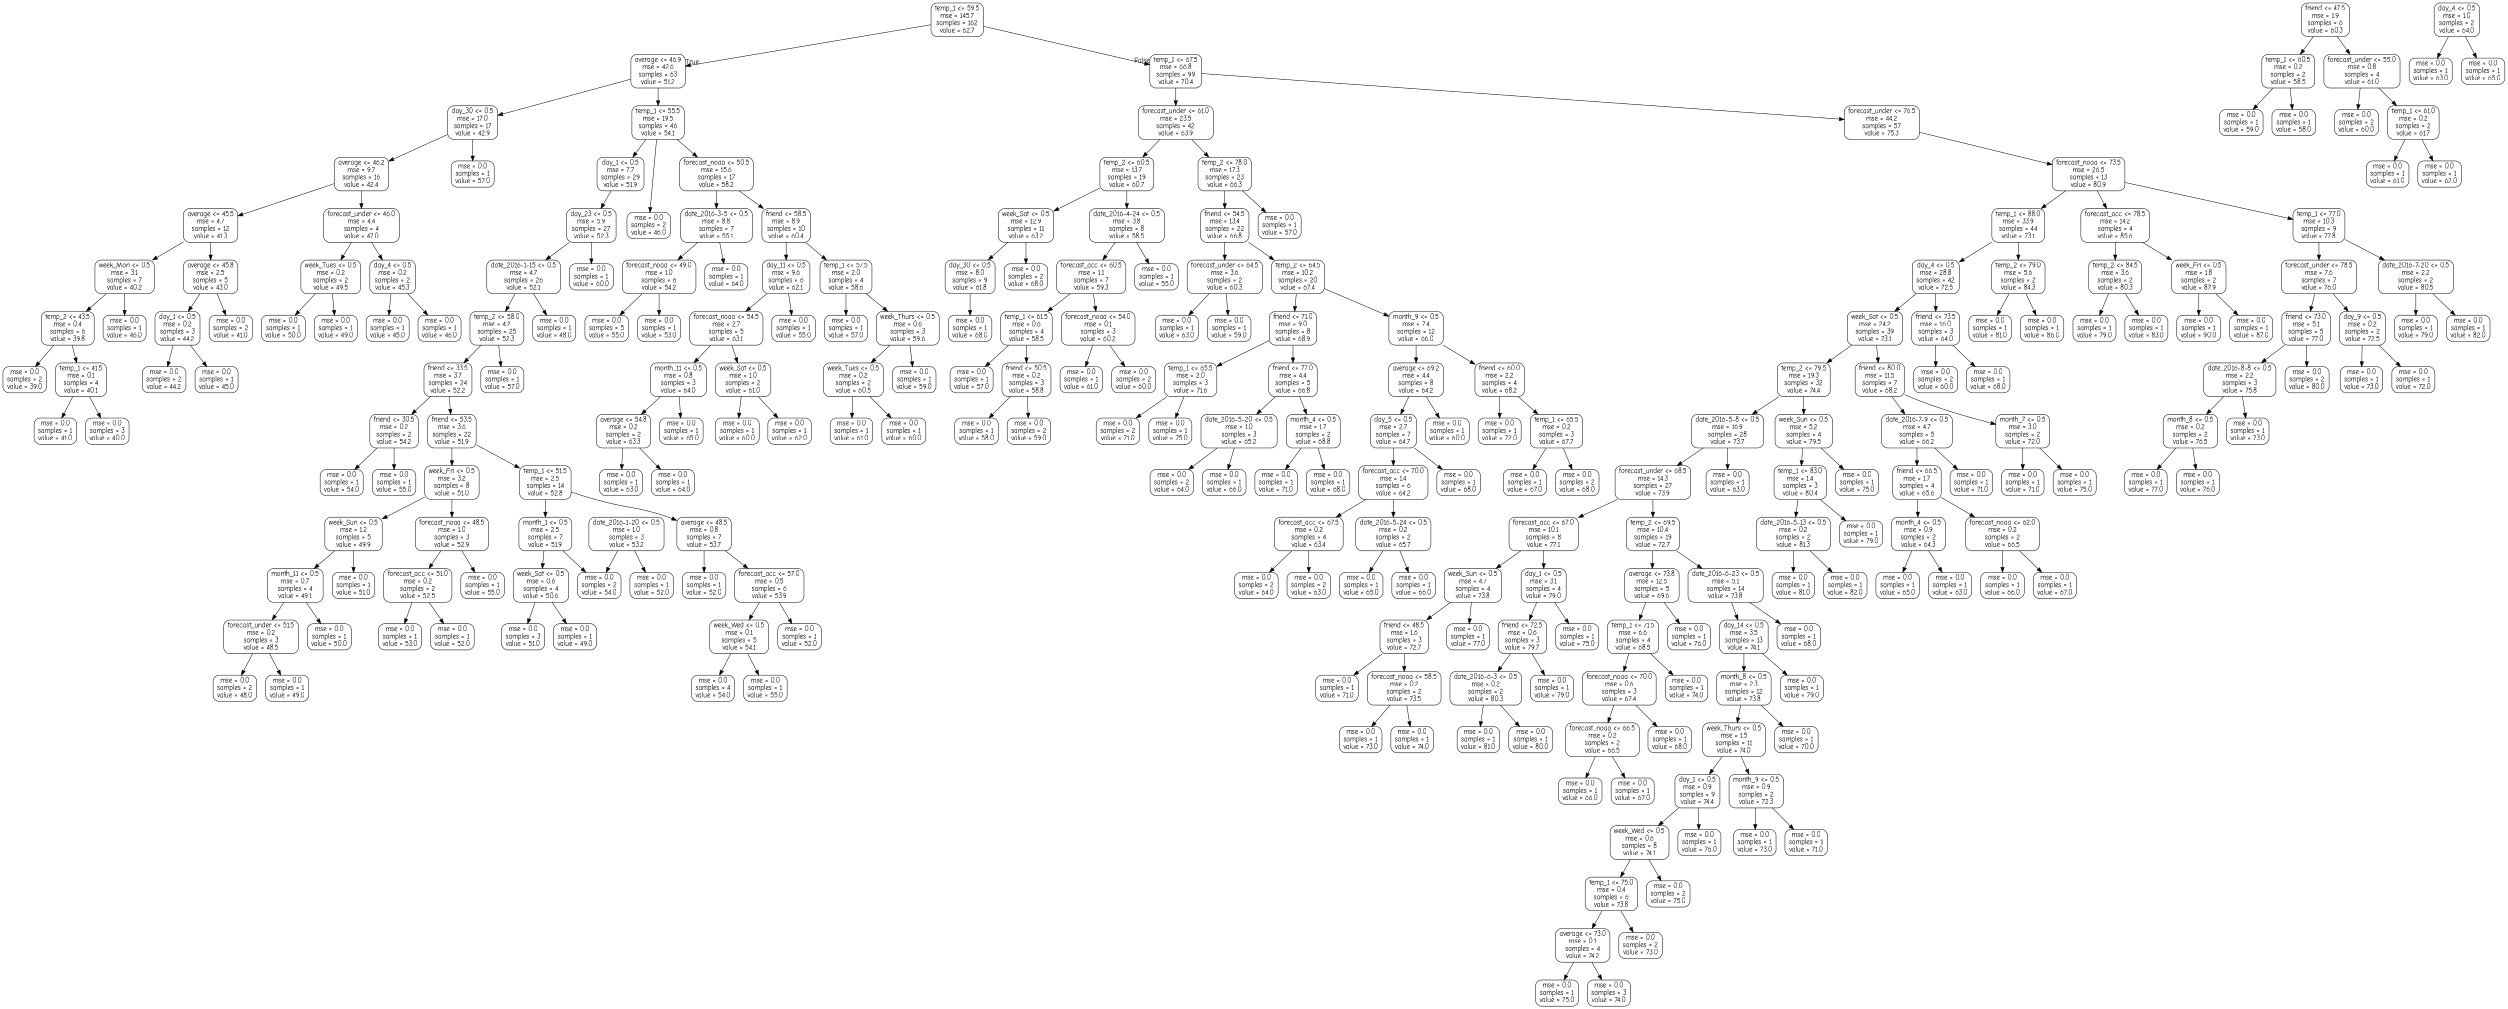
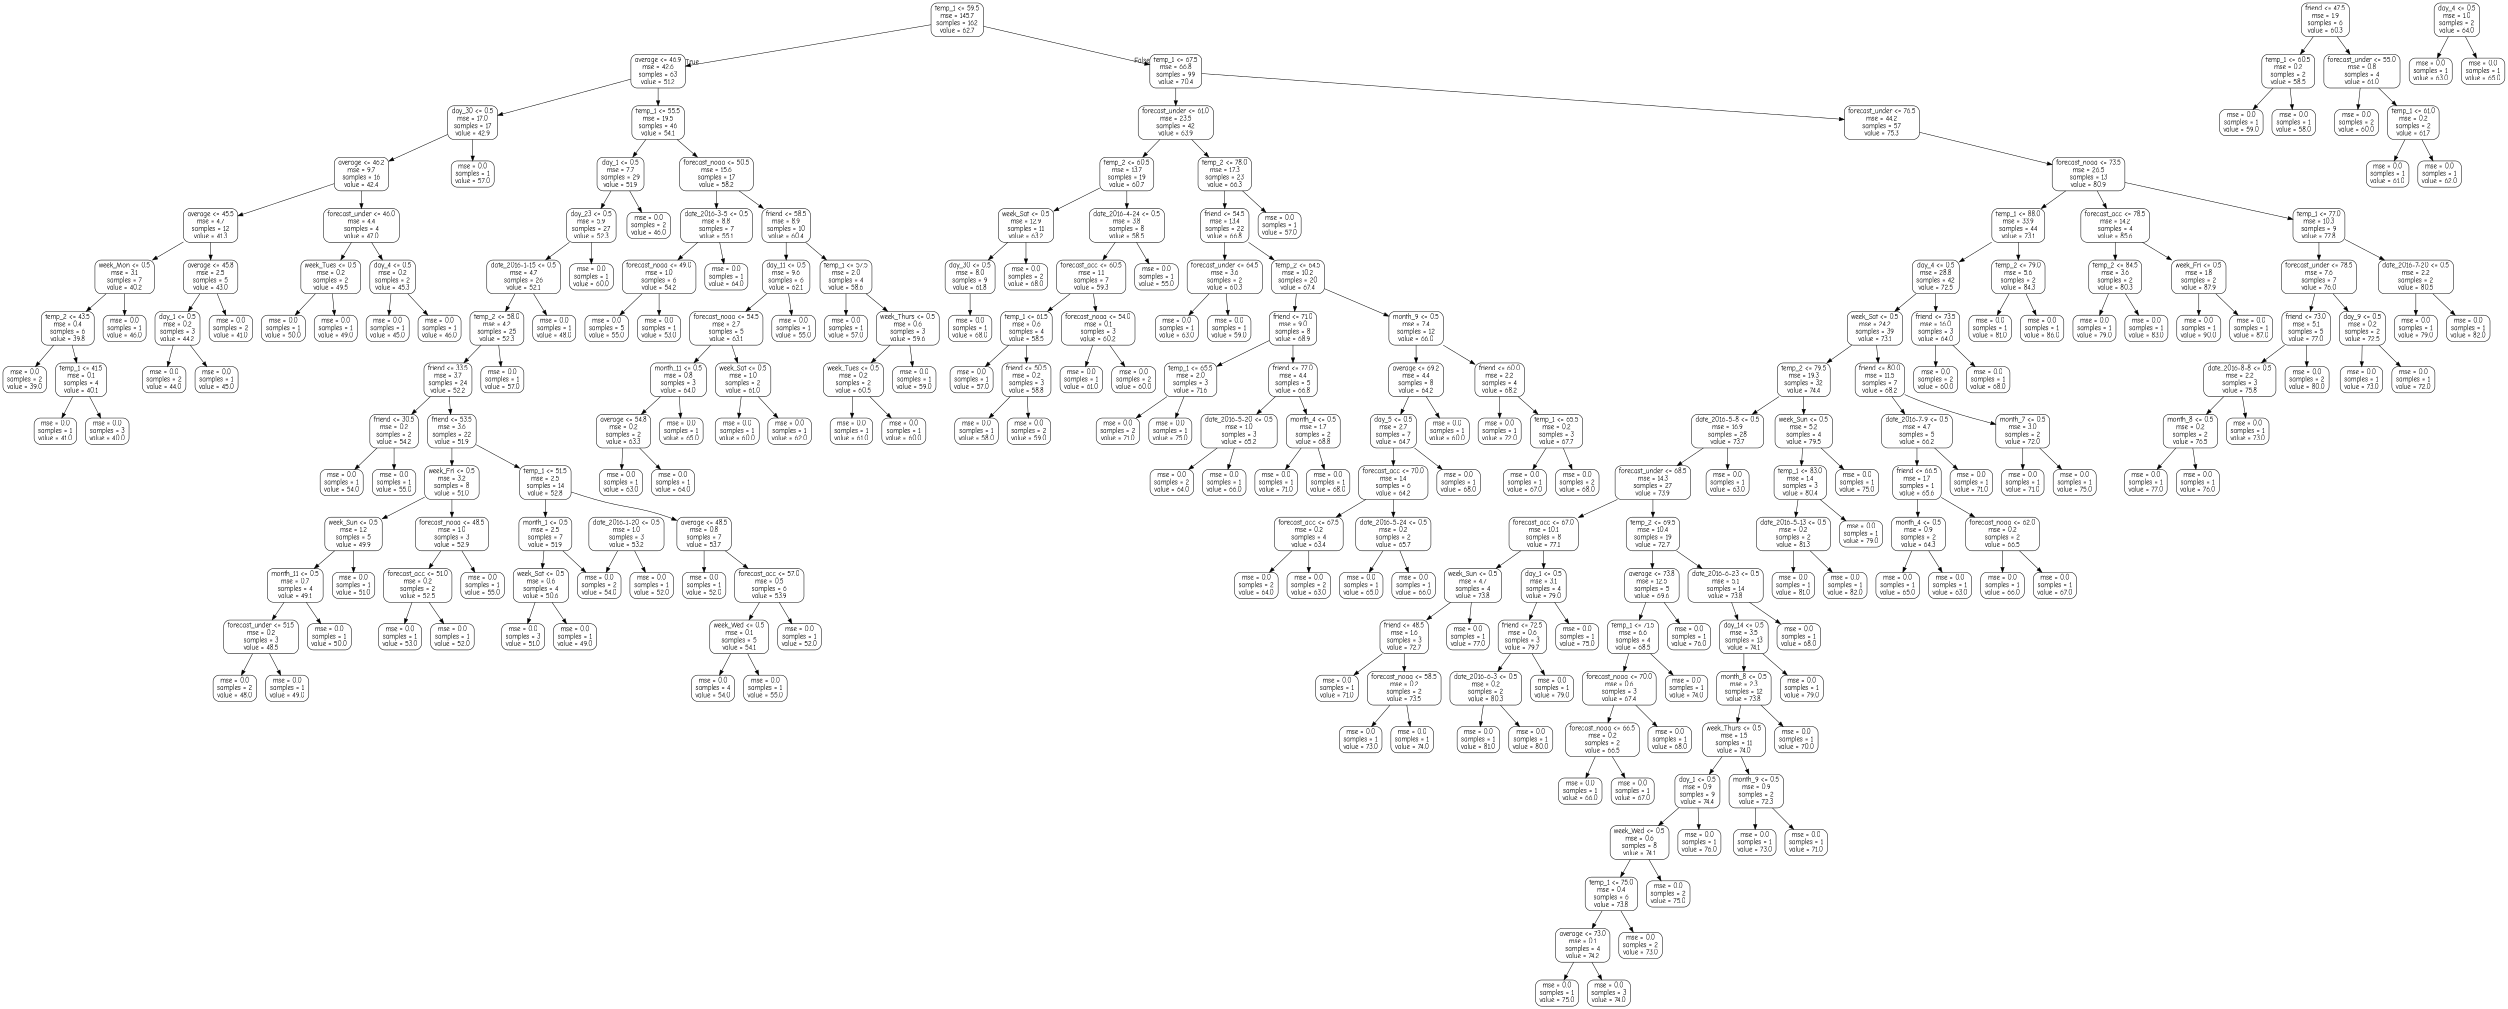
edge "temp_1 <= 55.5 mse = 19.5 samples = 46 value = 54.1" -> "mse = 0.0 samples = 2 value = 46.0": now "day_1 <= 0.5 mse = 7.7 samples = 29 value = 51.9" -> "mse = 0.0 samples = 2 value = 46.0"
node "mse = 0.0 samples = 2 value = 44.2": label "mse = 0.0 samples = 2 value = 44.2" -> "mse = 0.0 samples = 2 value = 44.0"
node "friend <= 66.5 mse = 1.7 samples = 4 value = 65.6": label "friend <= 66.5 mse = 1.7 samples = 4 value = 65.6" -> "friend <= 66.5 mse = 1.7 samples = 1 value = 65.6"
